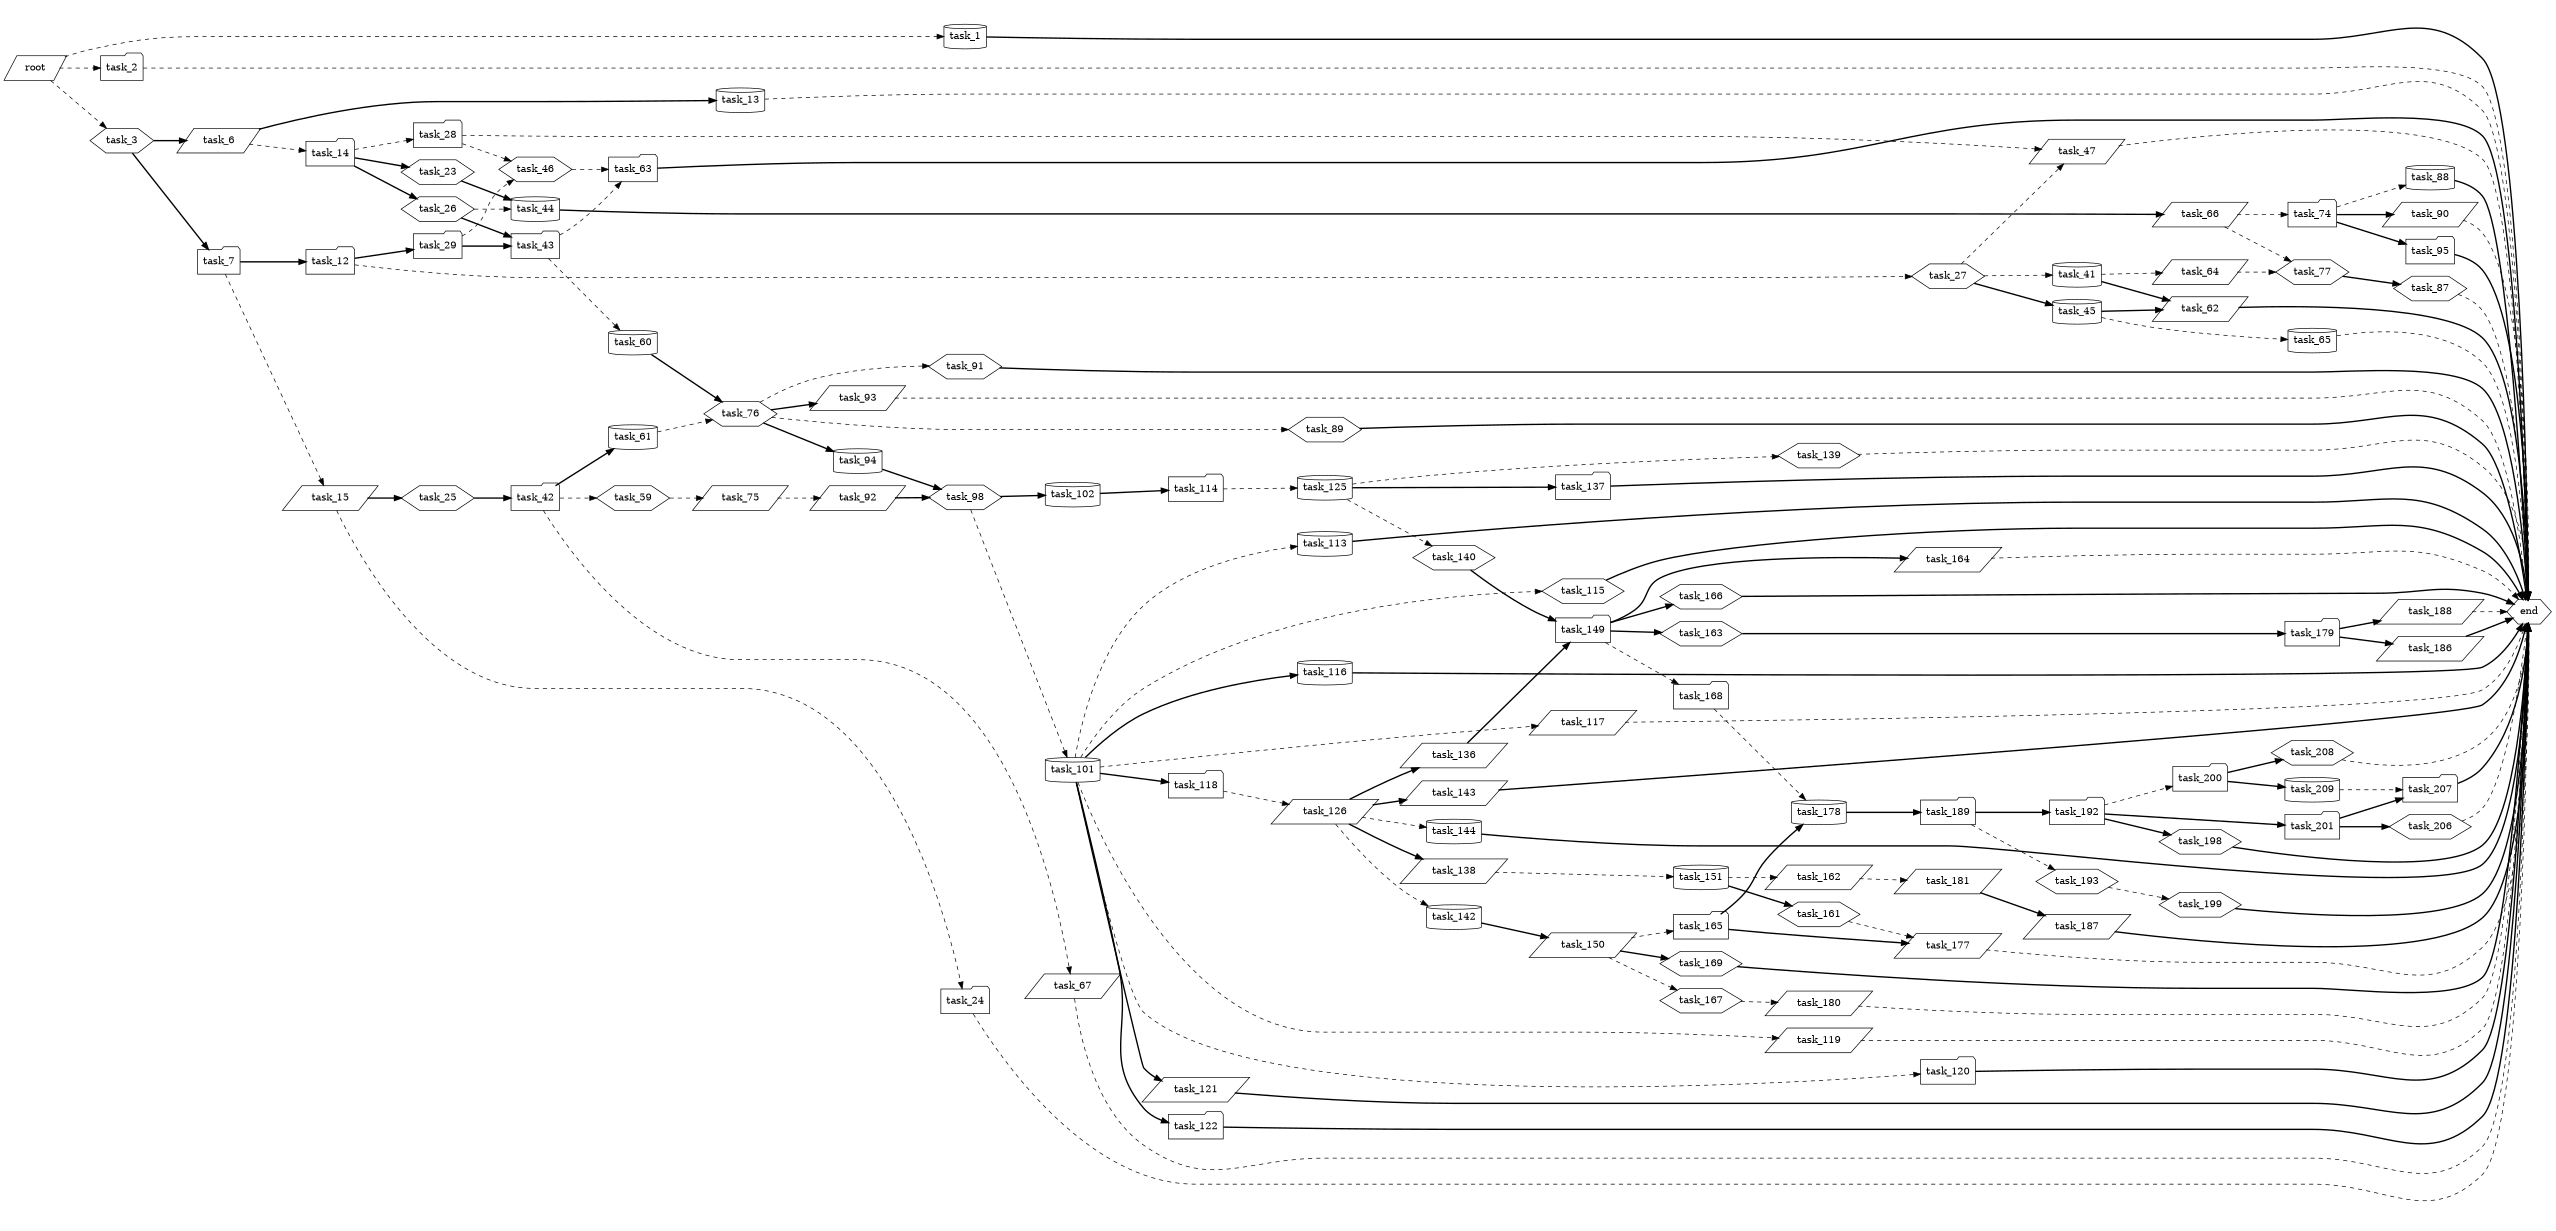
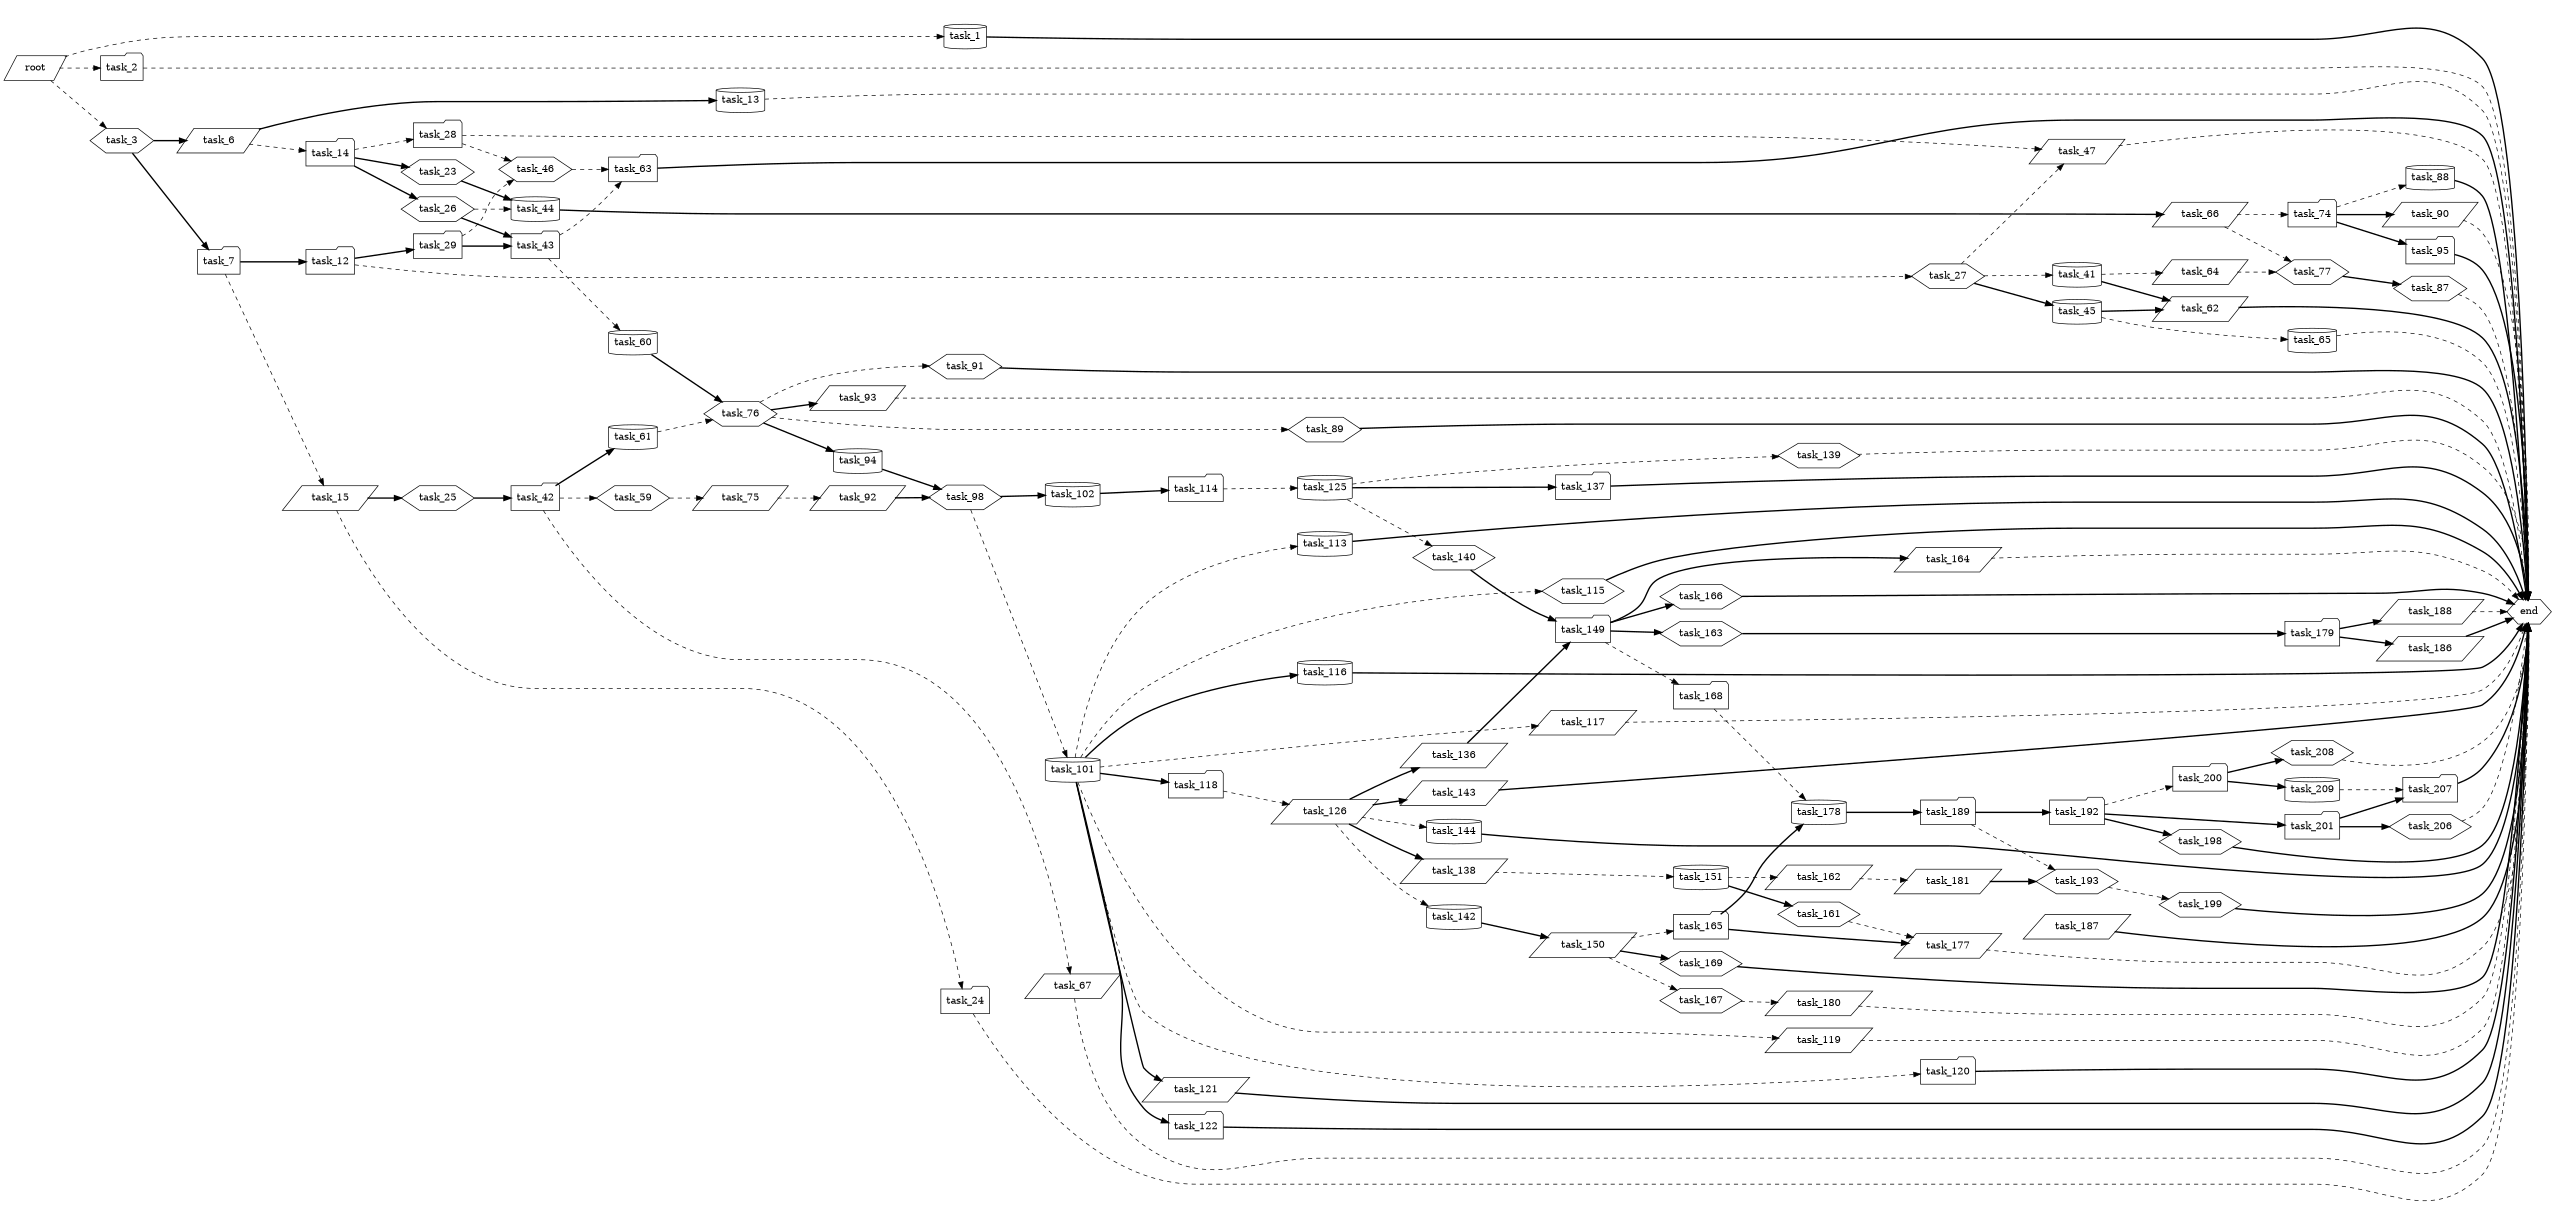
edge "task_181" -> "task_187": now "task_181" -> "task_193"
